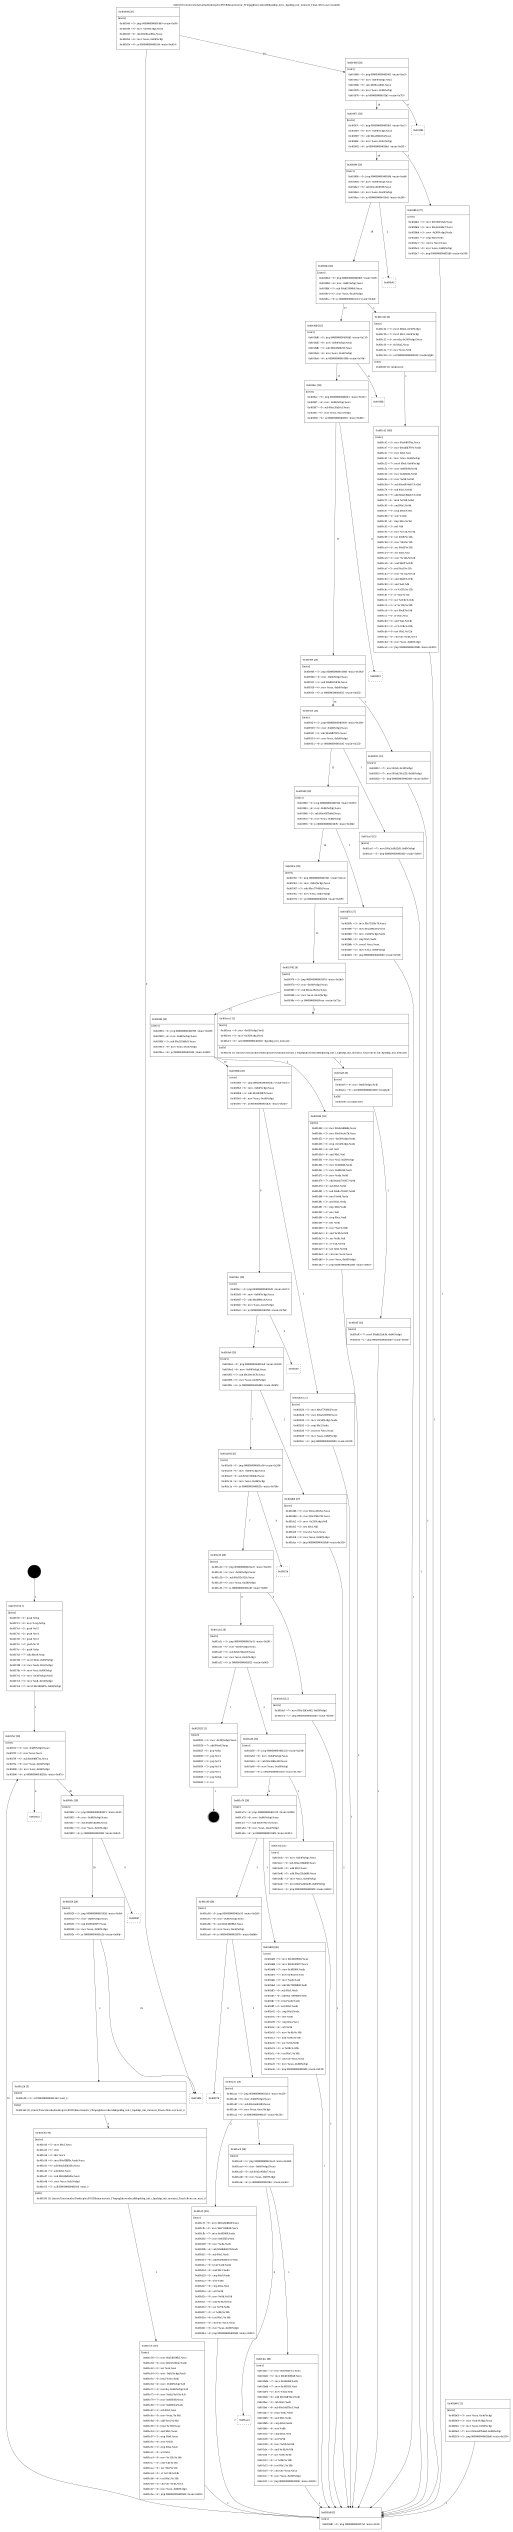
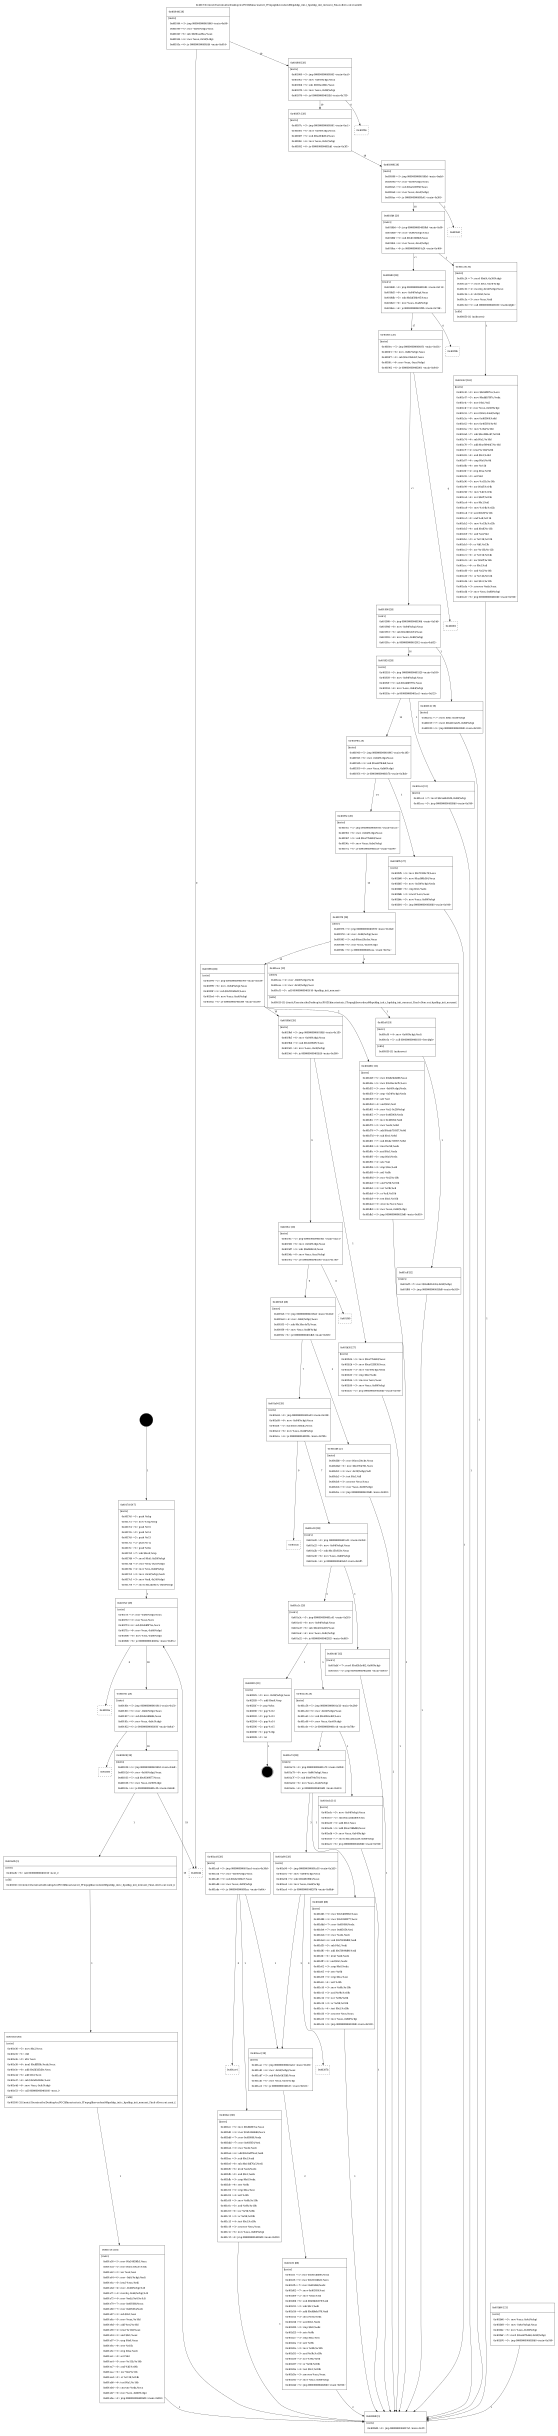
node "0x401bb1 [27]": removed
edge "0x401aac [28]" -> "0x401ac8 [28]": reversed
